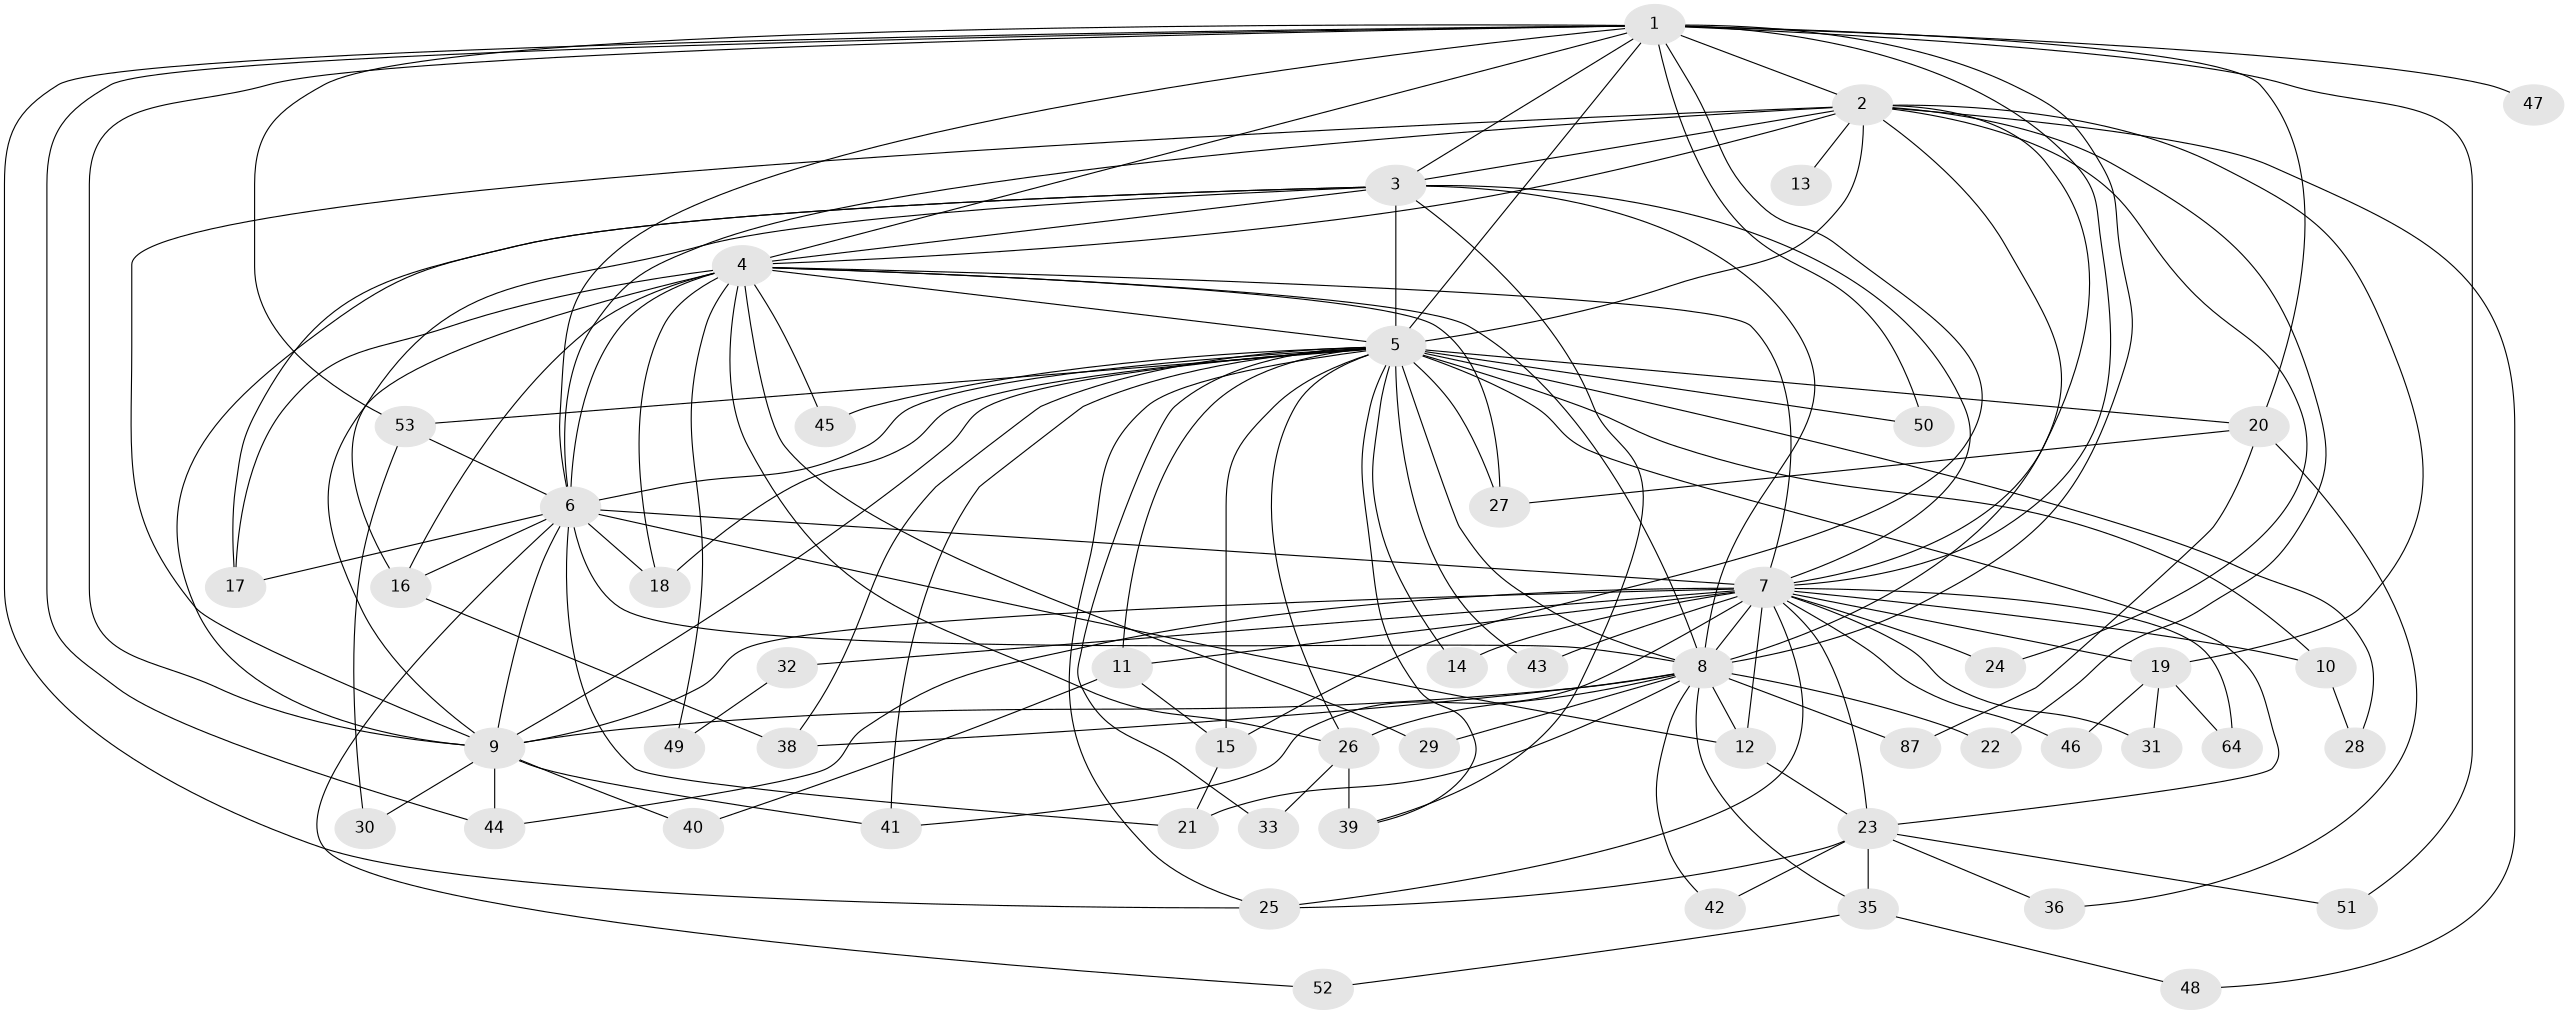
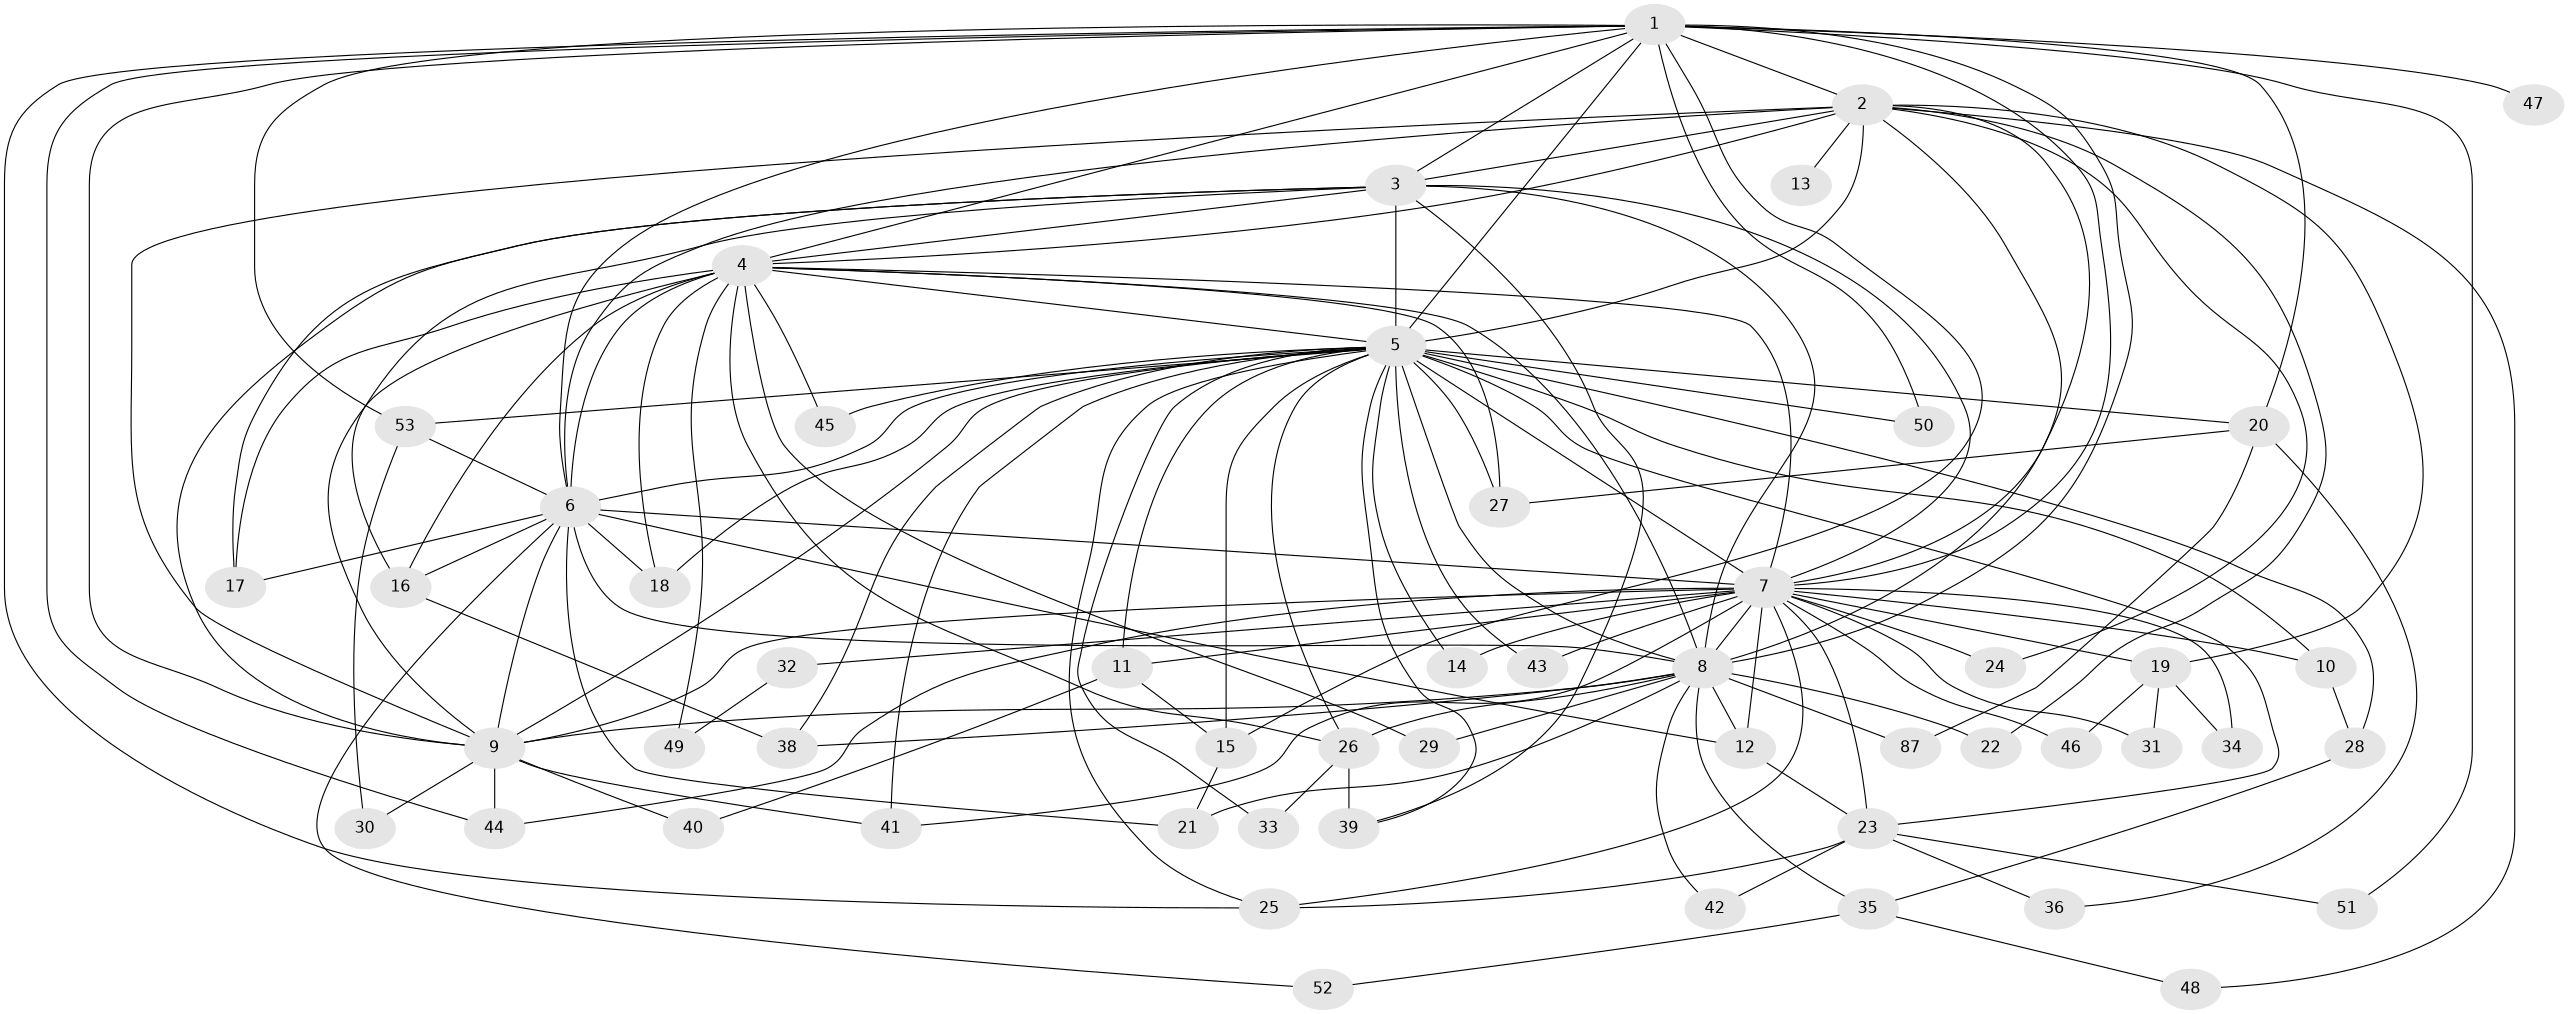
edge "5" -- "7": added
node "64": label "64" -> "34"
edge "23" -- "35": now "28" -- "35"
